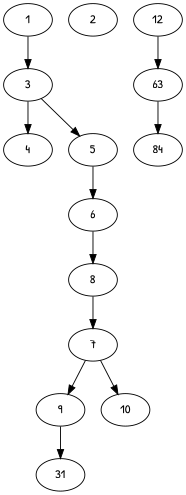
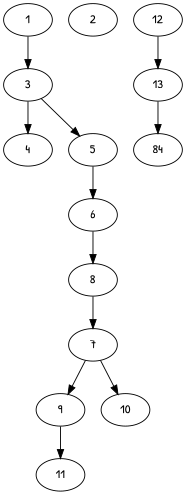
node "63": label "63" -> "13"
node "31": label "31" -> "11"
